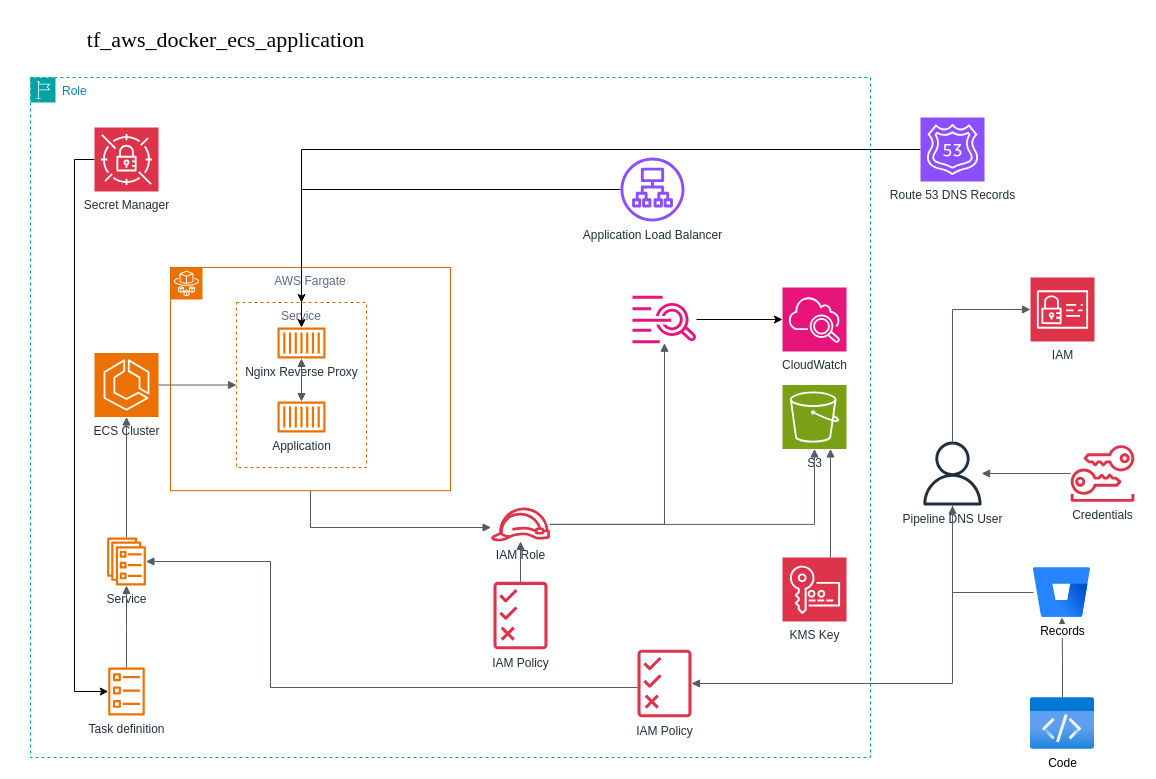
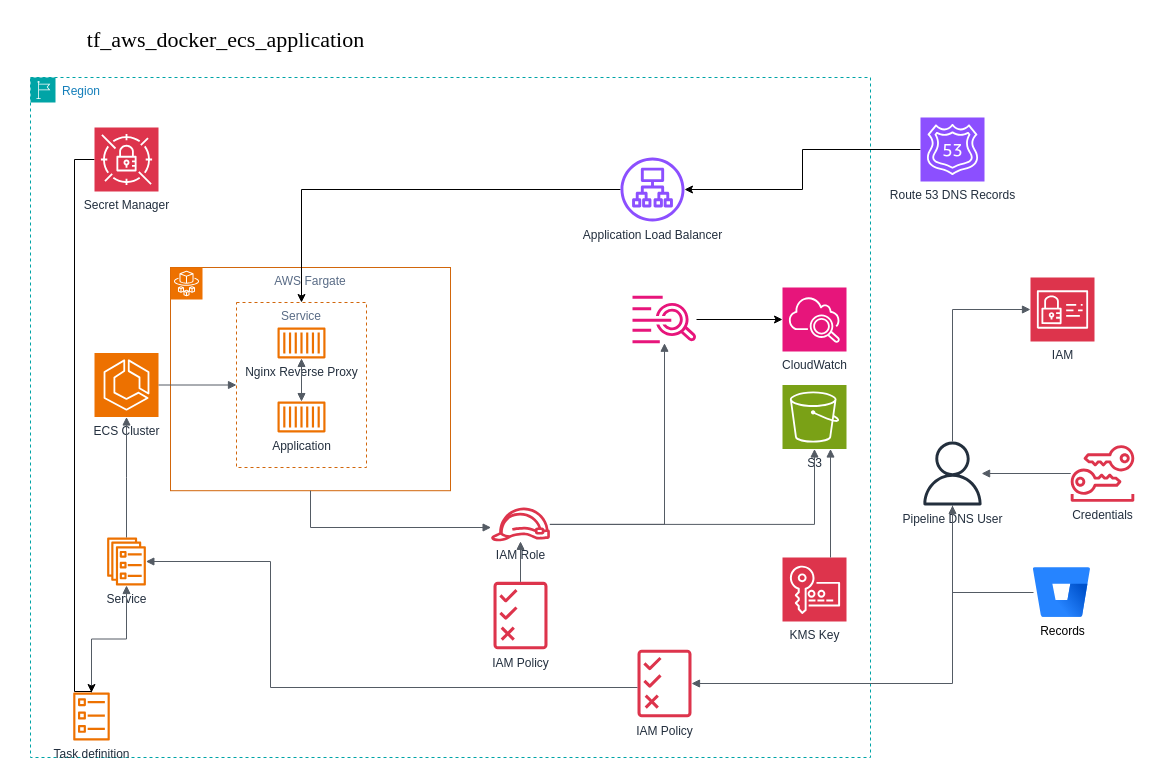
node "Role": label "Role" -> "Region"
edge "Route 53 DNS Records" -> "Nginx Reverse Proxy": now "Route 53 DNS Records" -> "Application Load Balancer"
edge "Code" -> "Records": removed
node "Task definition": moved (127, 692) -> (92, 717)
node "Code": removed
